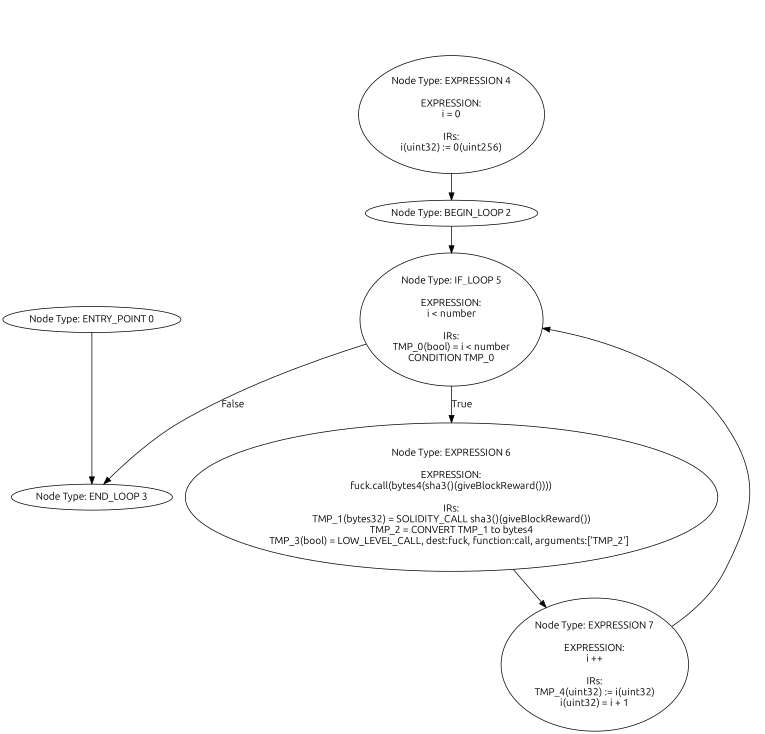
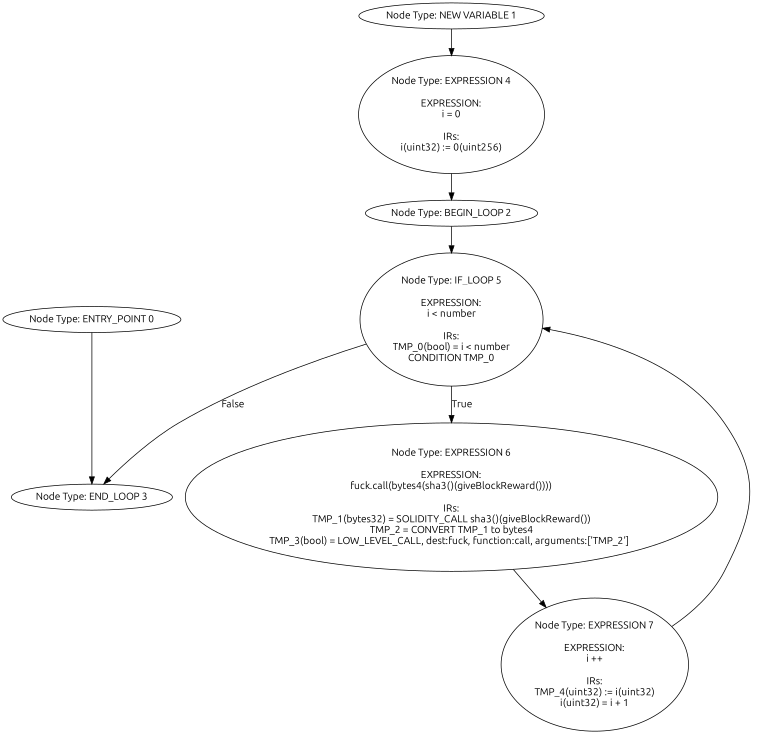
node "Node Type: NEW VARIABLE 1": added
